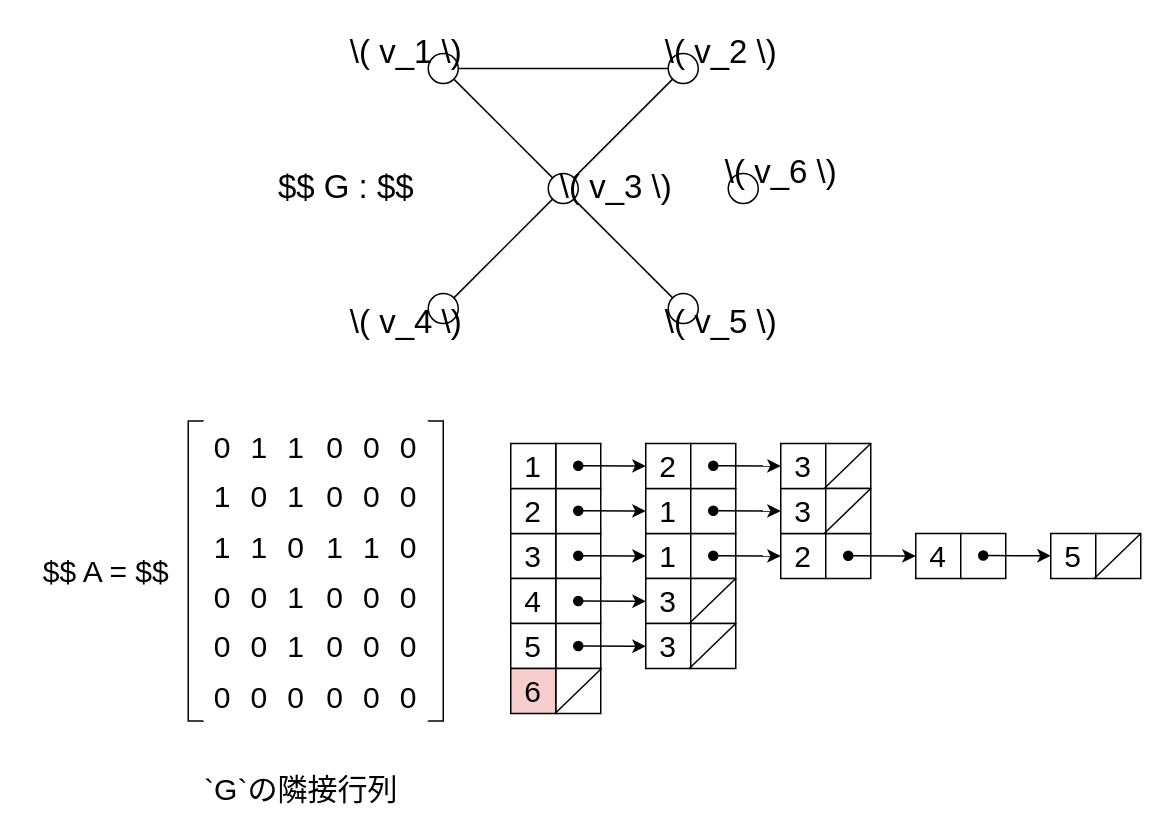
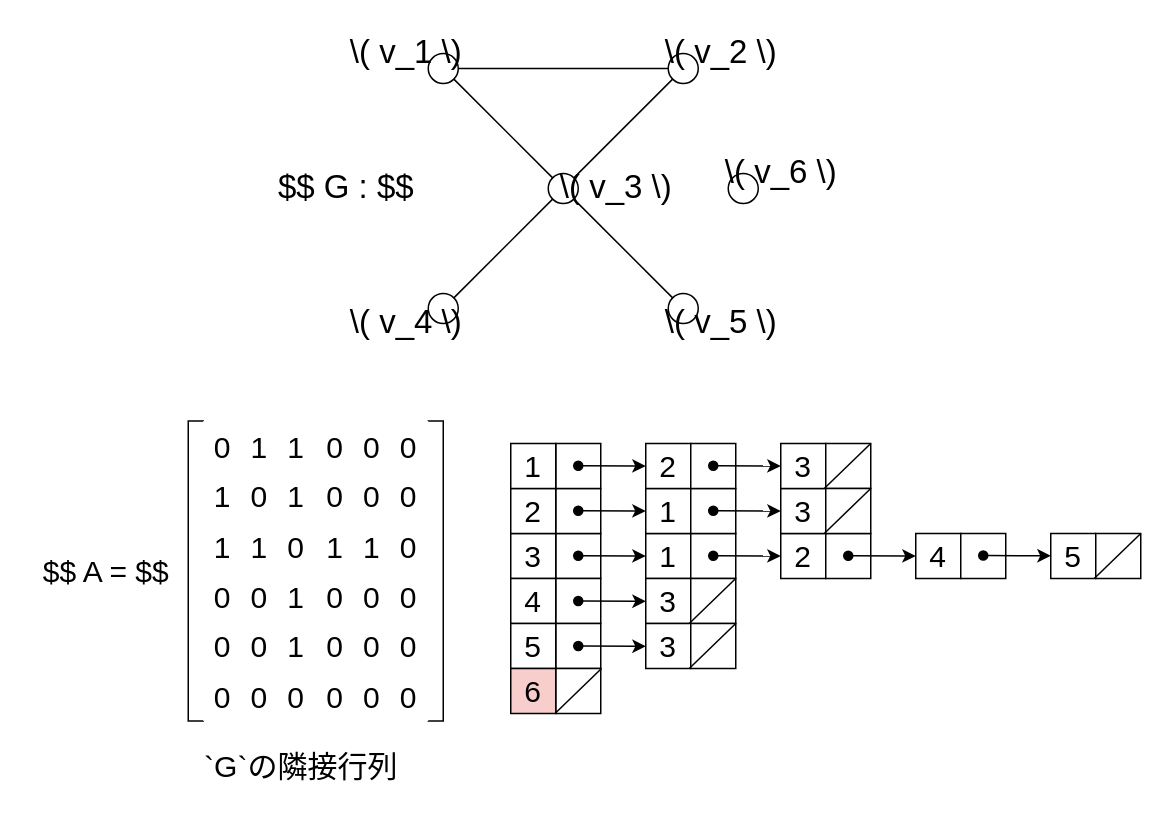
node "`G`の隣接行列": moved (301, 788) -> (301, 766)
